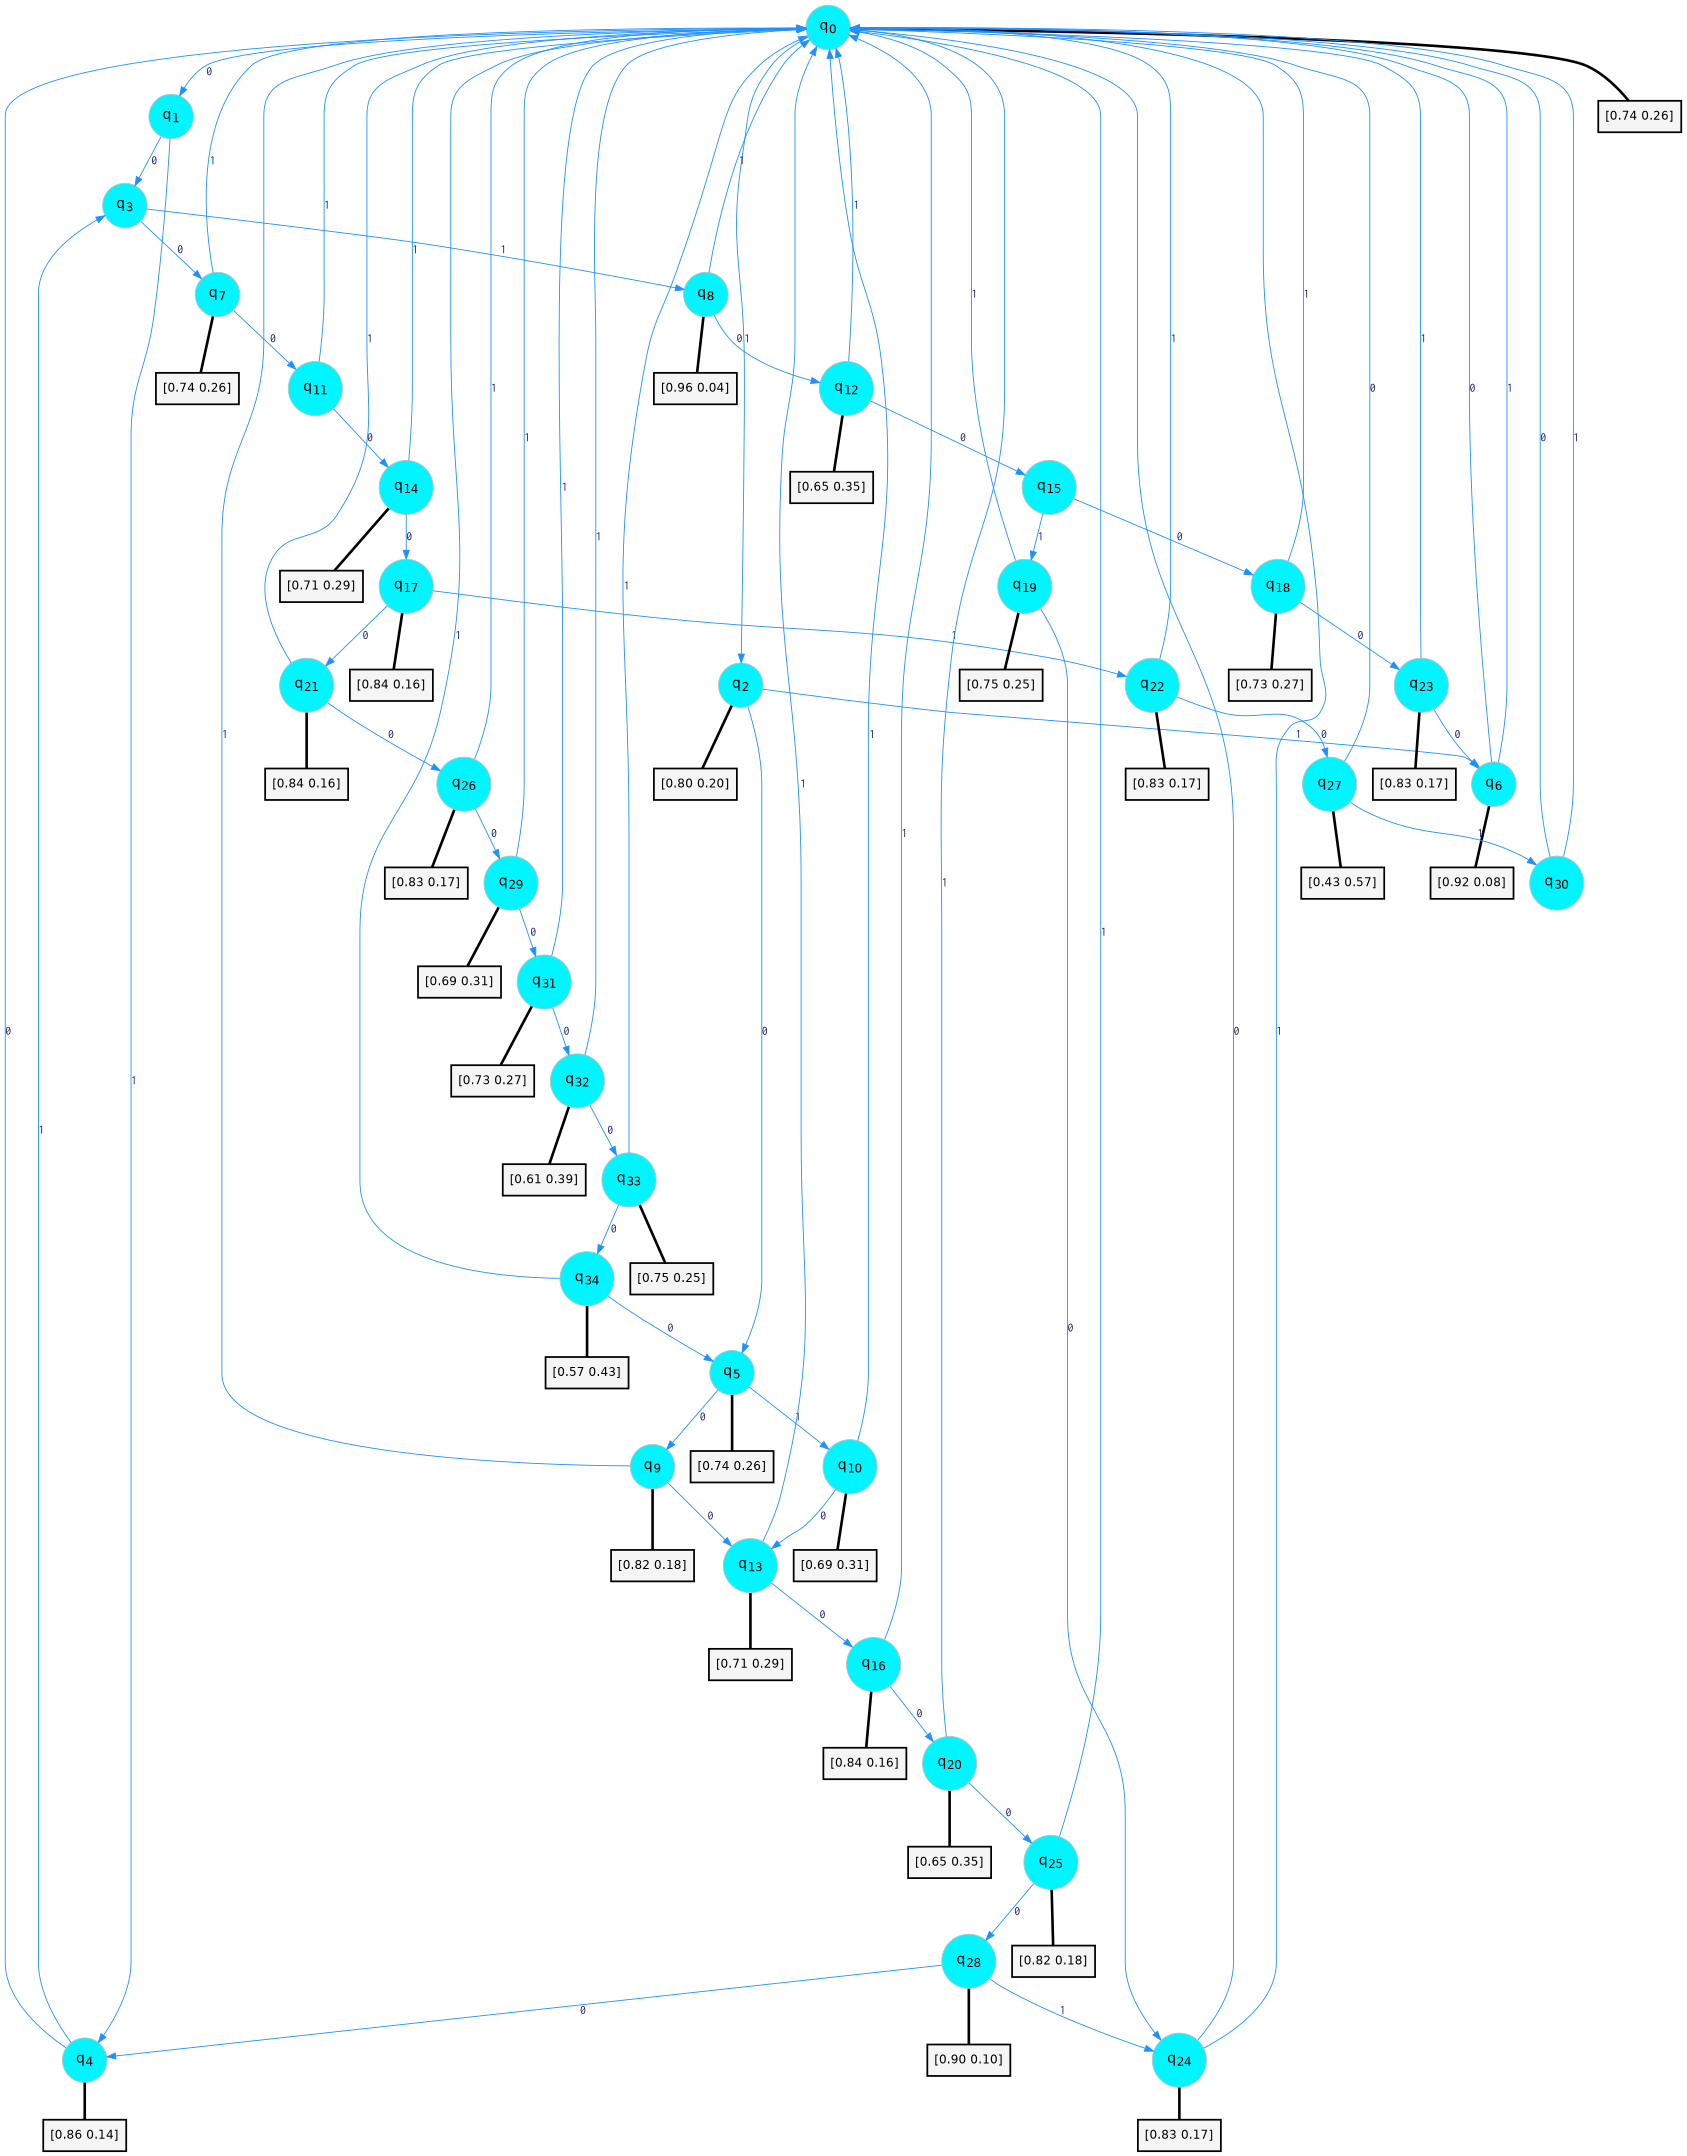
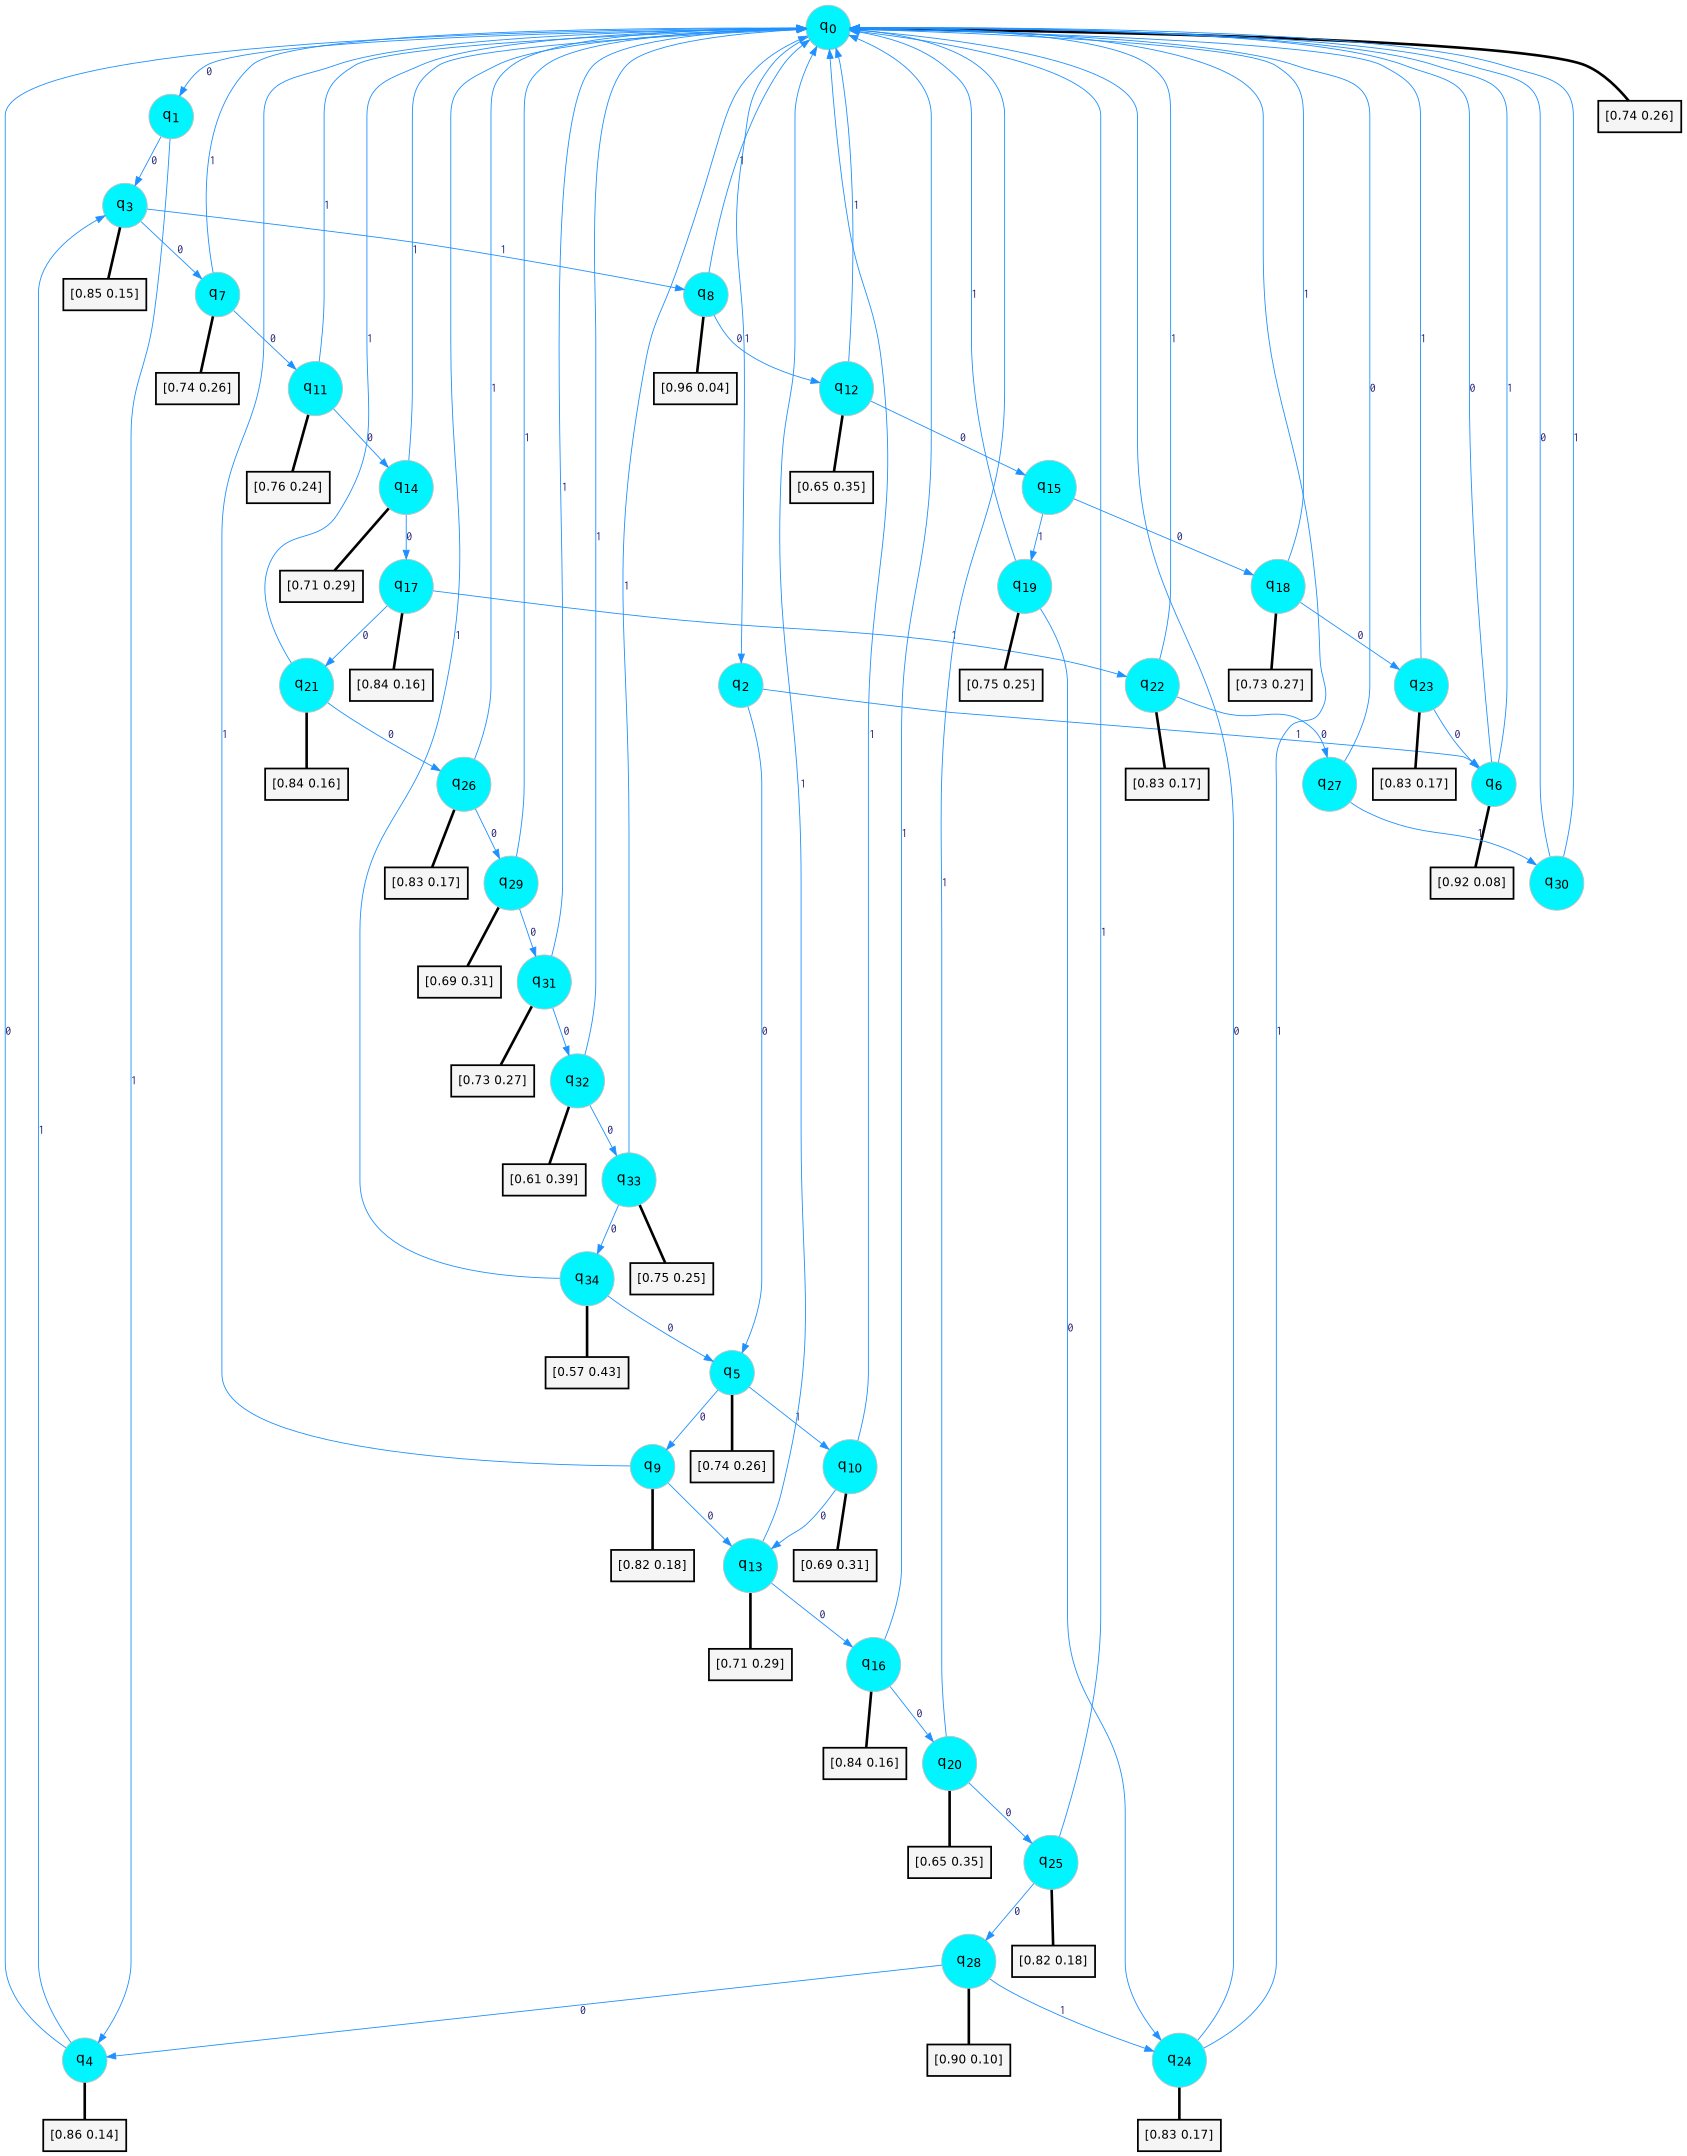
node "[0.85 0.15]": added
node "[0.76 0.24]": added
node "[0.80 0.20]": removed
node "[0.43 0.57]": removed
